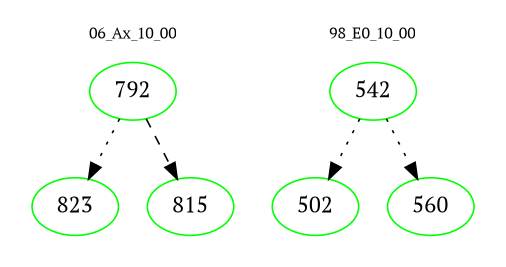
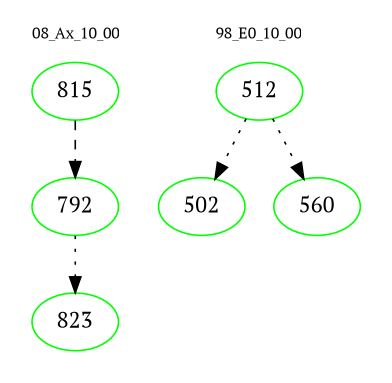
cluster "06_Ax_10_00": label "06_Ax_10_00" -> "08_Ax_10_00"
node "542": label "542" -> "512"
edge "792" -> "815": reversed
